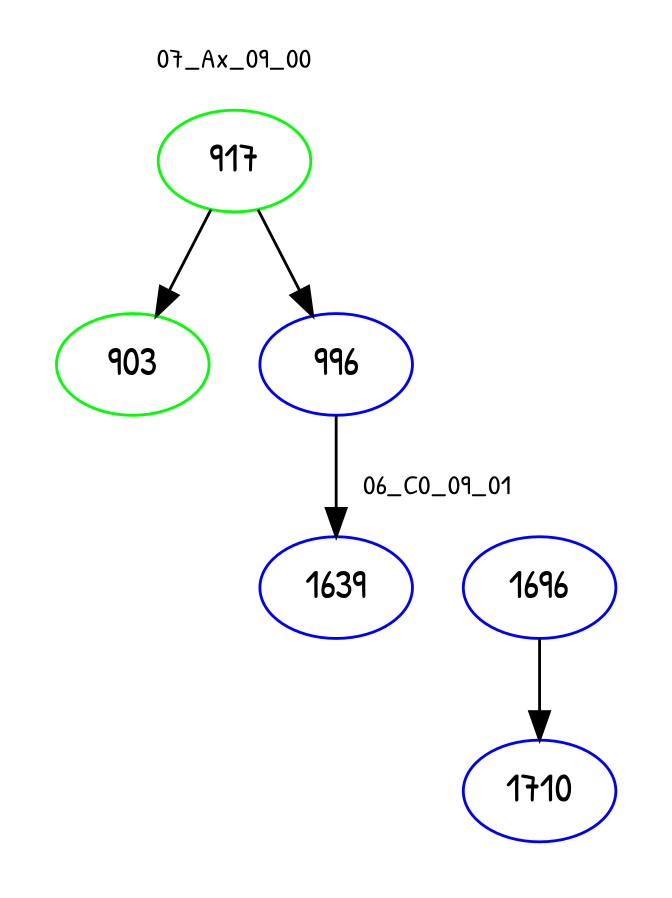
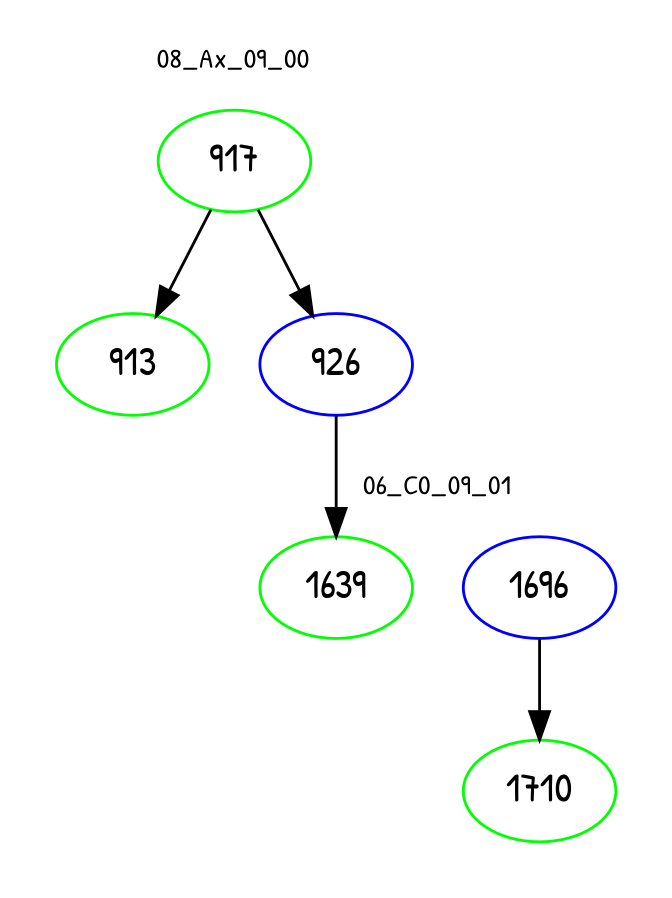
cluster "07_Ax_09_00": label "07_Ax_09_00" -> "08_Ax_09_00"
node "903": label "903" -> "913"
node "996": label "996" -> "926"
node "1639": color blue -> green
node "1710": color blue -> green
